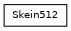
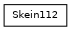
node "Skein512": label "Skein512" -> "Skein112"
